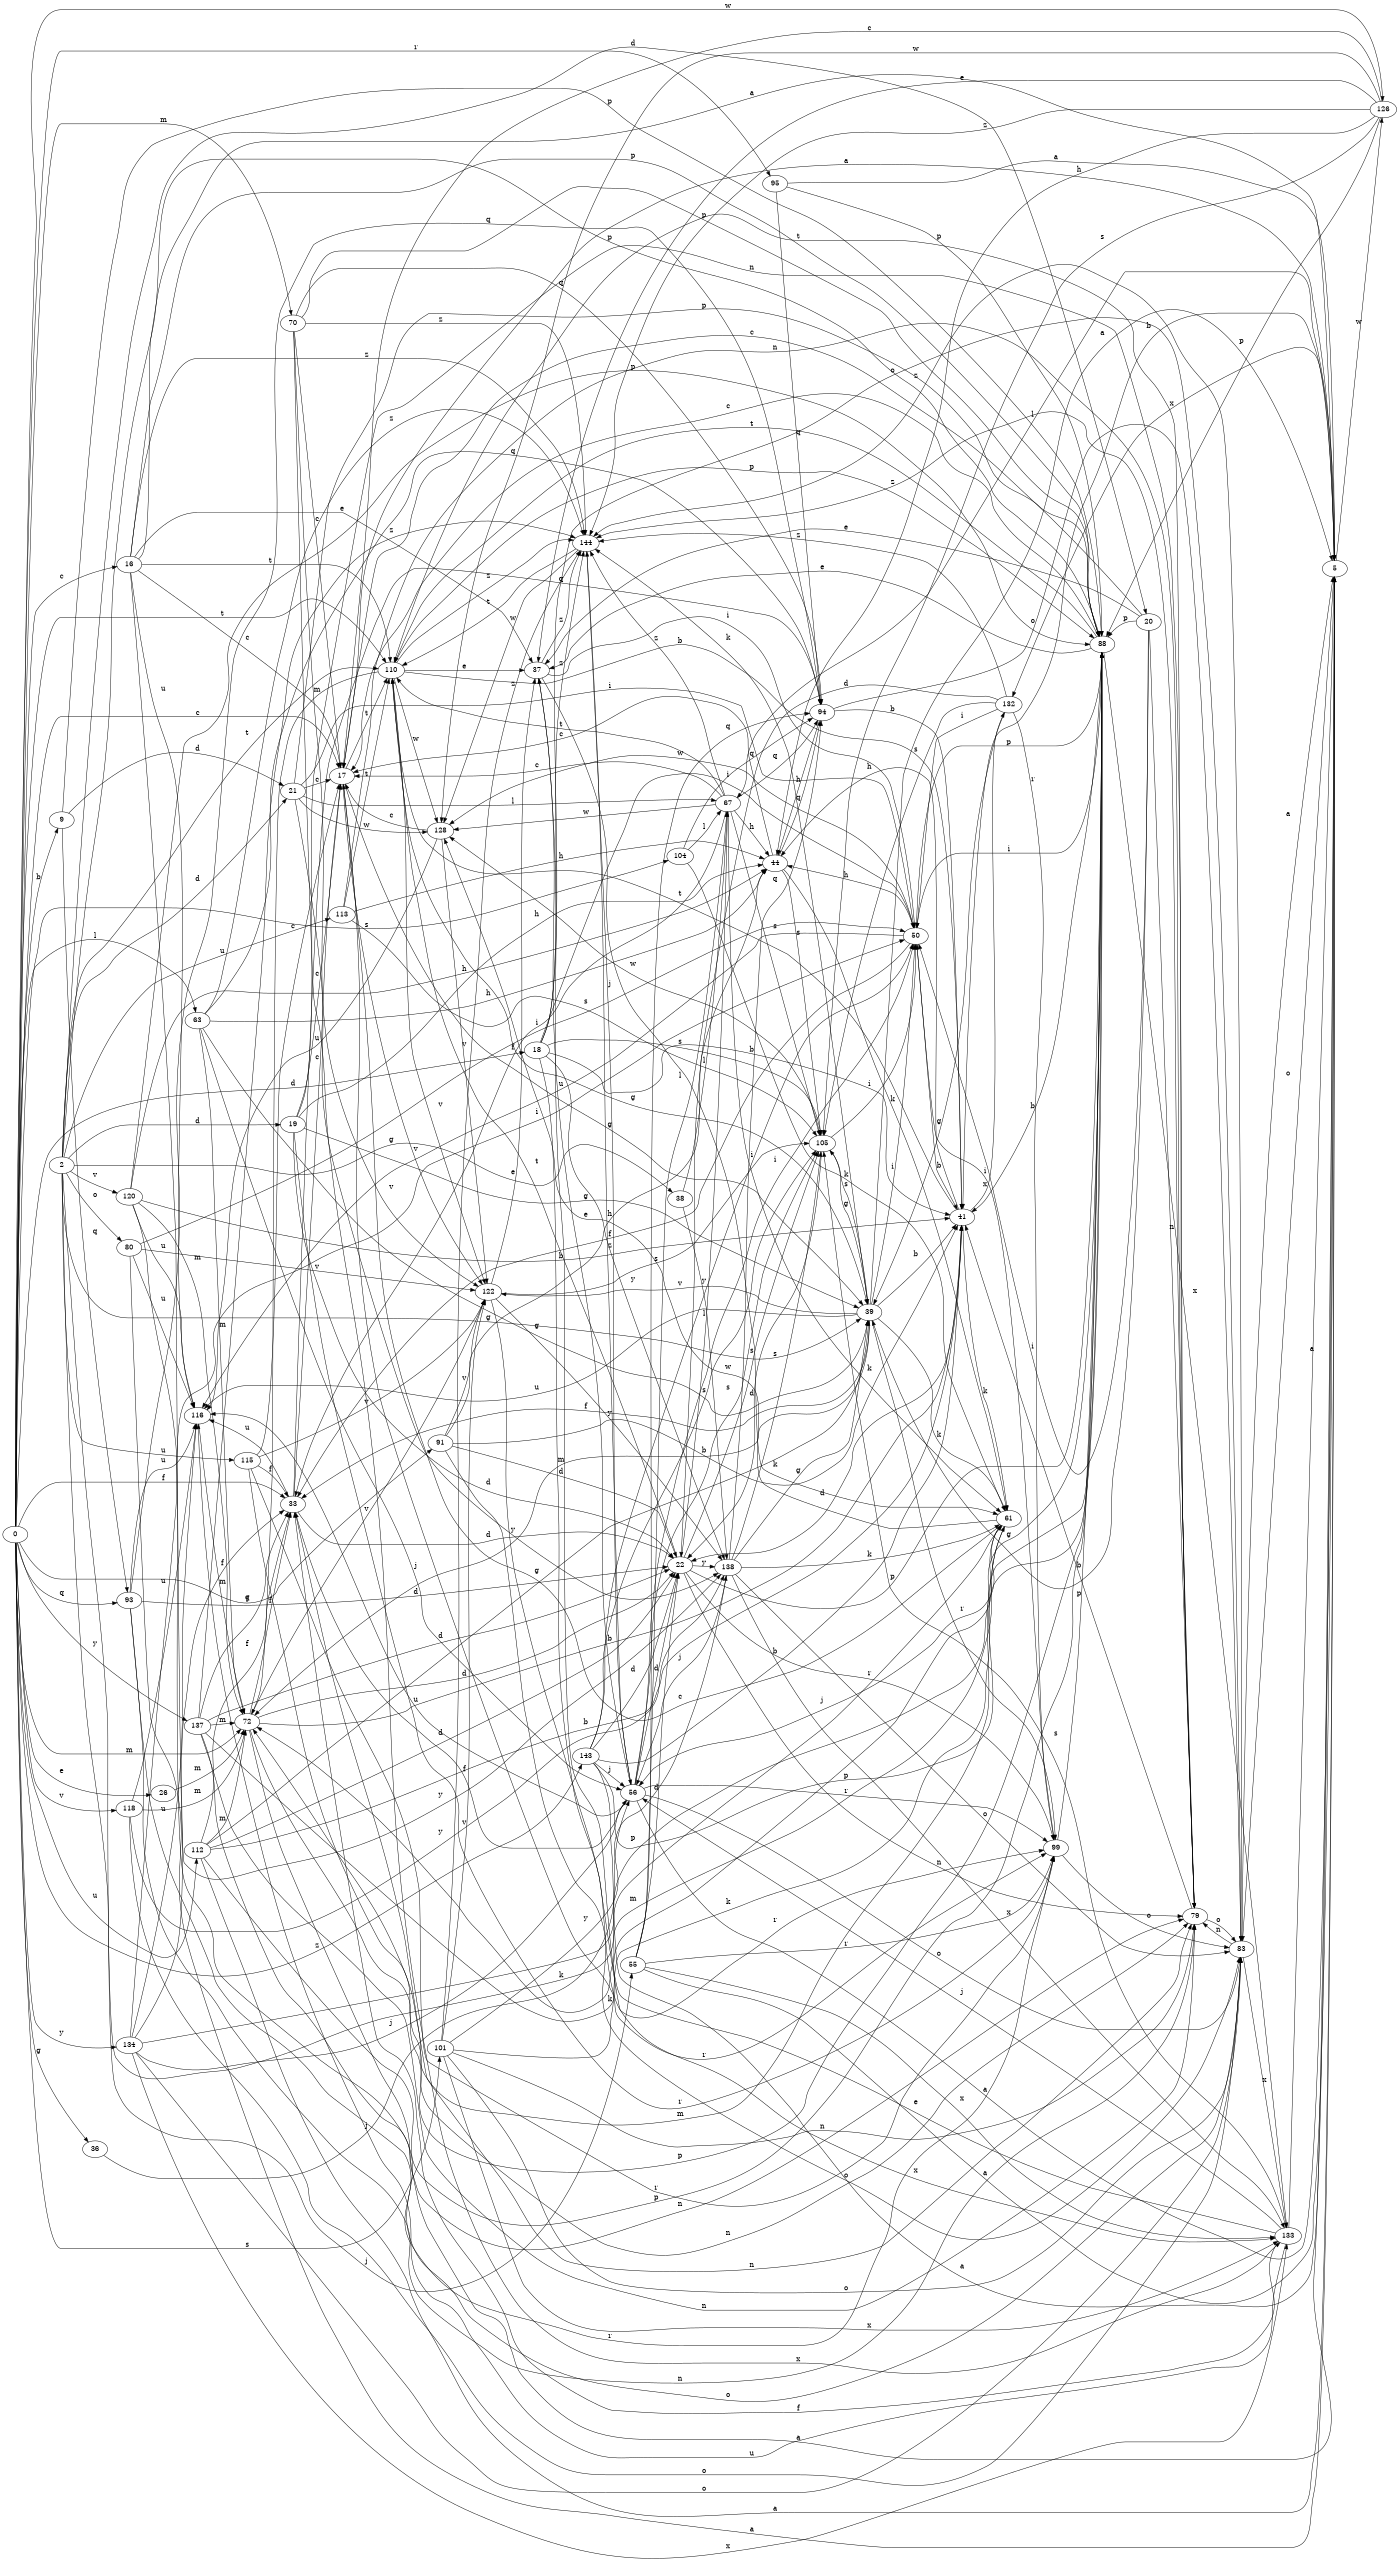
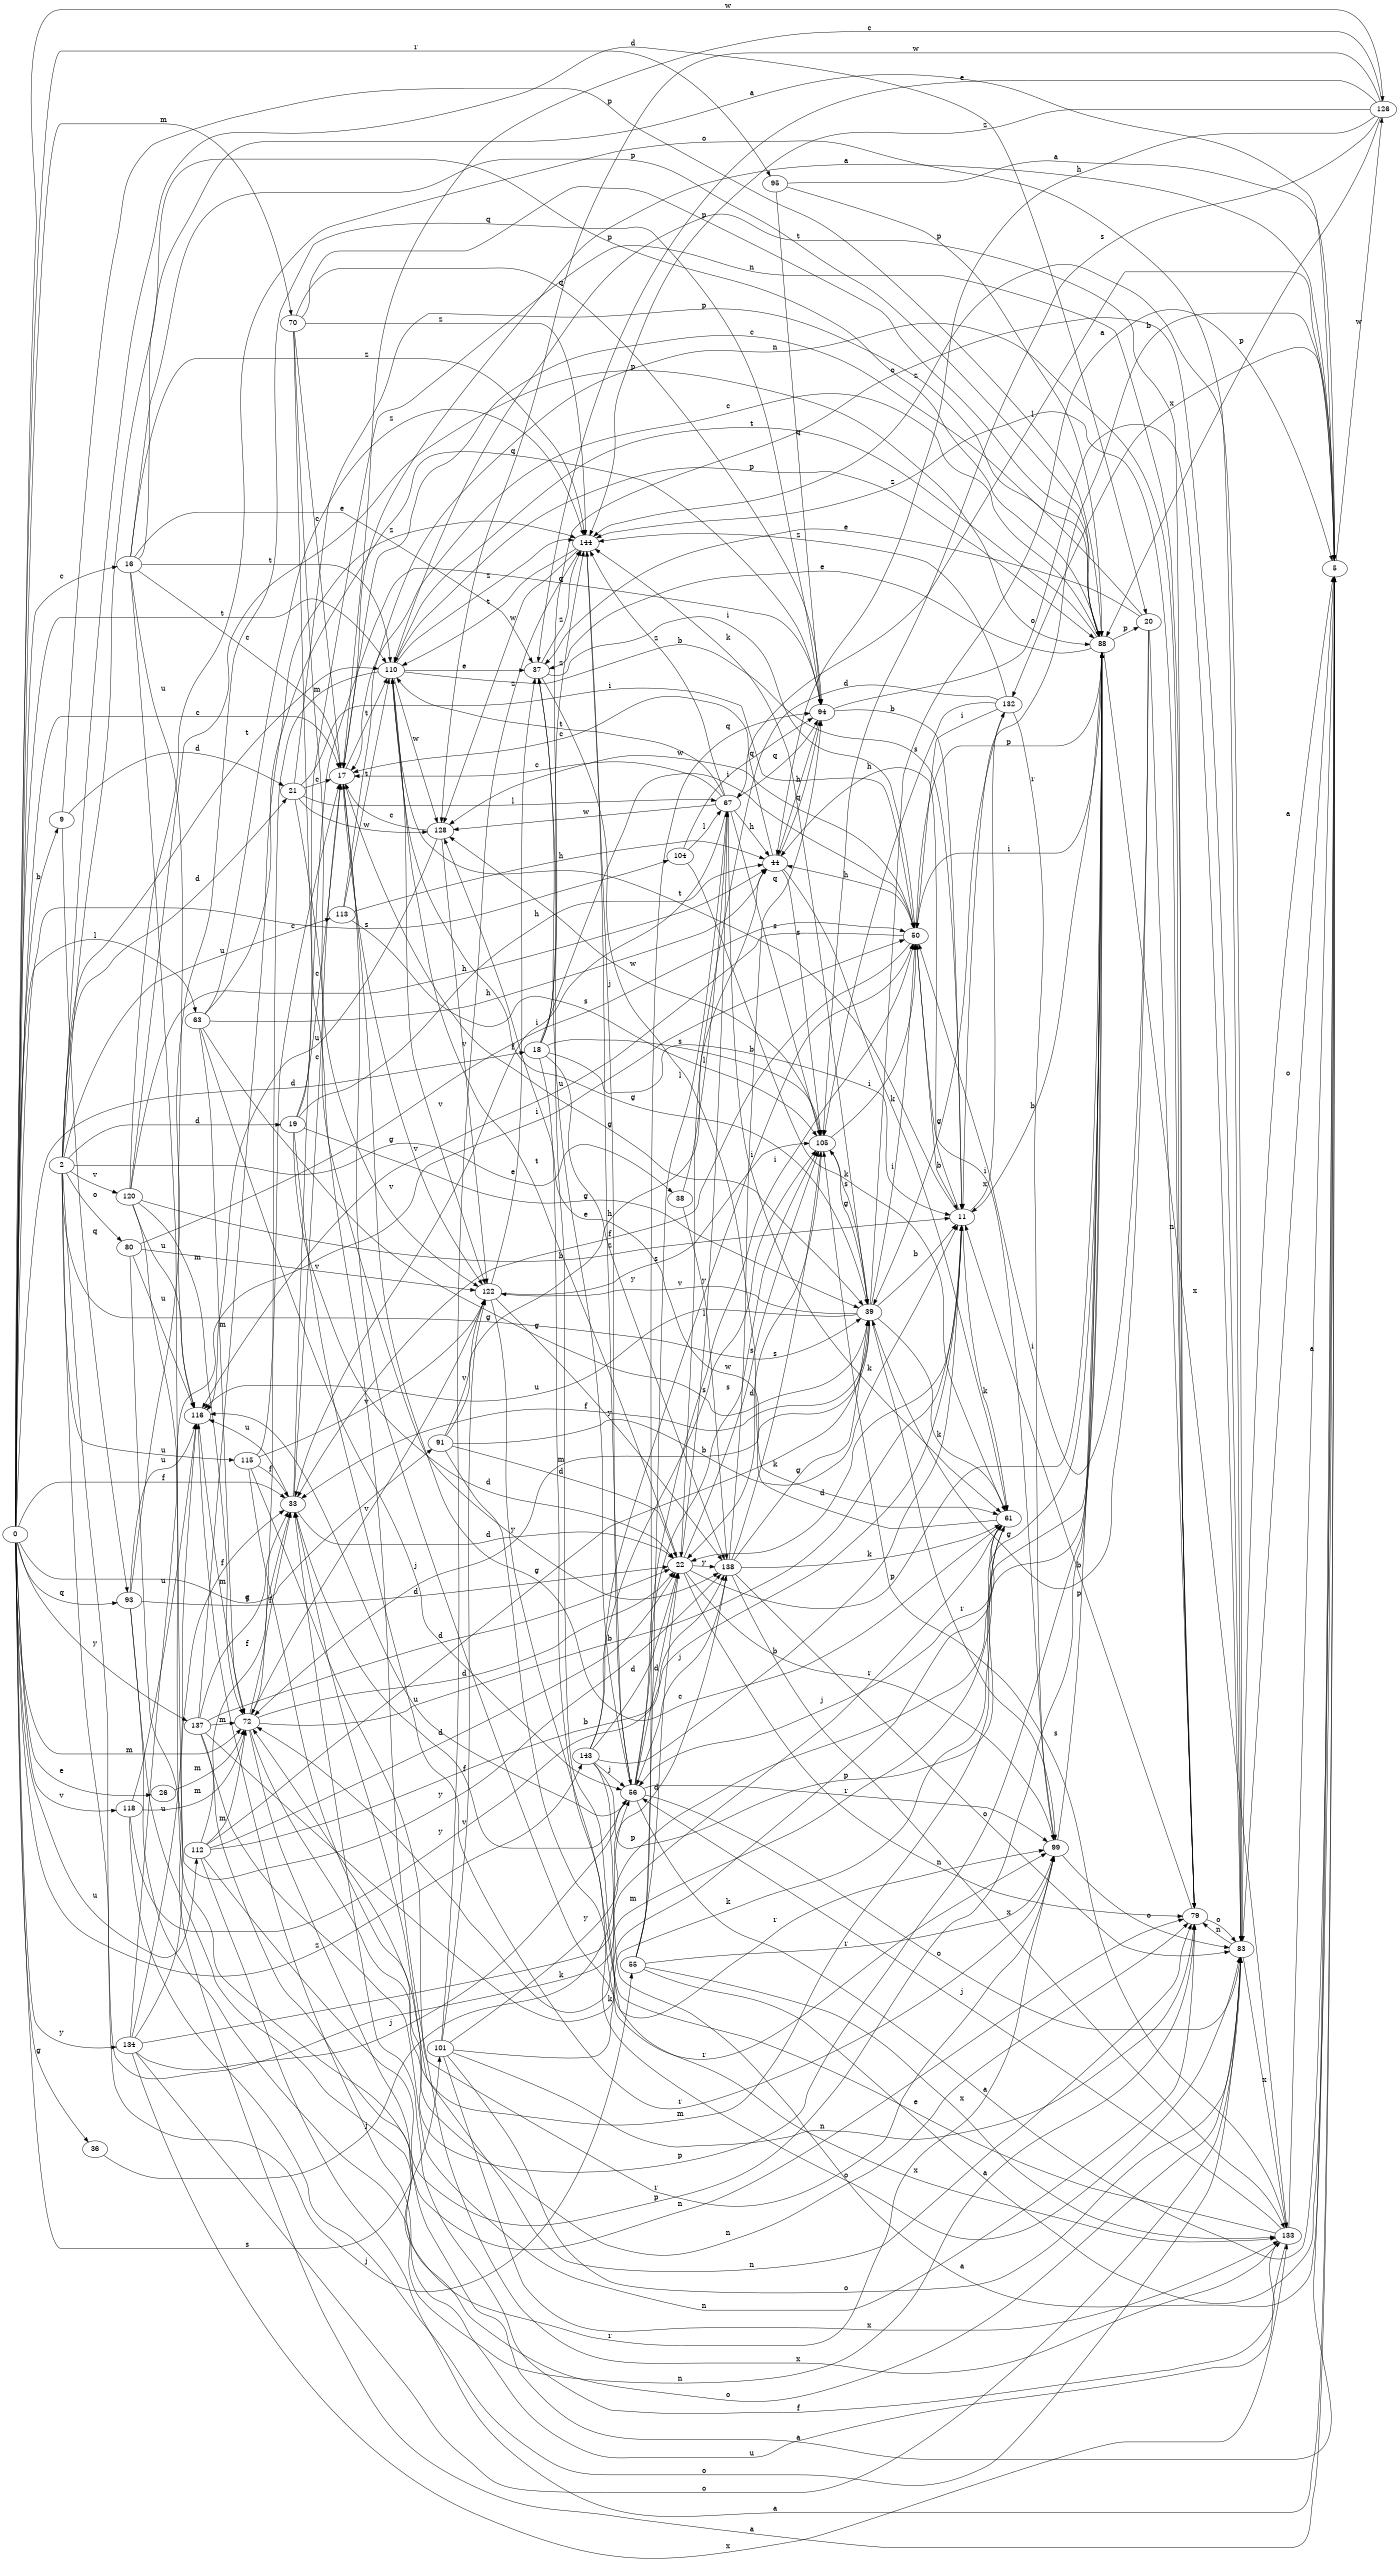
edge "120" -> "83": added, label "o"
edge "20" -> "88": reversed
node "41": label "41" -> "11"
